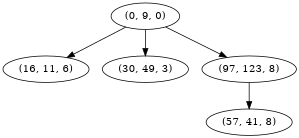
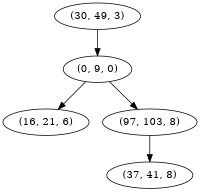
edge "(0, 9, 0)" -> "(30, 49, 3)": reversed
node "(16, 11, 6)": label "(16, 11, 6)" -> "(16, 21, 6)"
node "(97, 123, 8)": label "(97, 123, 8)" -> "(97, 103, 8)"
node "(57, 41, 8)": label "(57, 41, 8)" -> "(37, 41, 8)"
